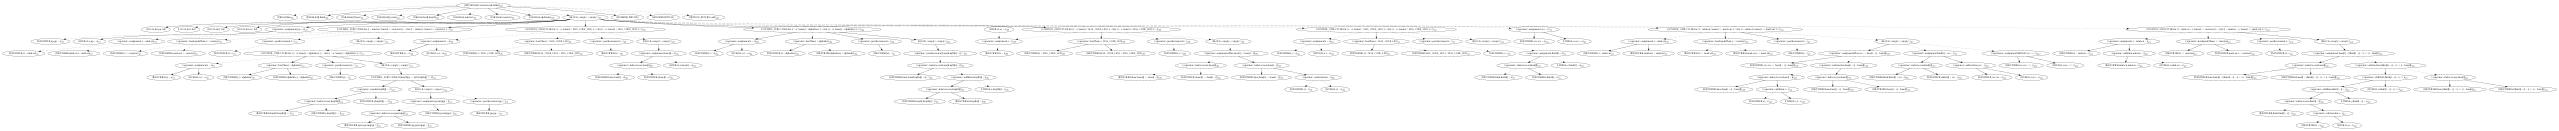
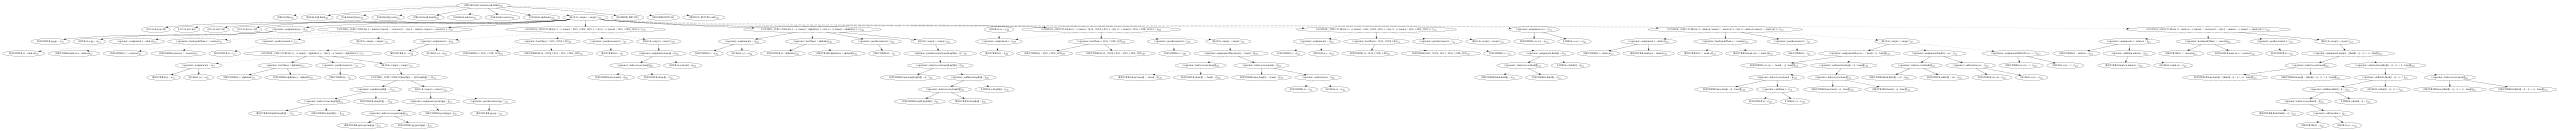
edge "(<operator>.assignment,pp = 0)" -> "(IDENTIFIER,pp,pp = 0)": style dotted -> solid
